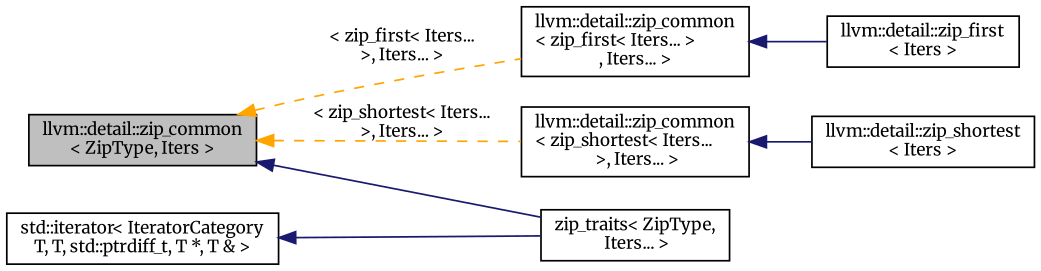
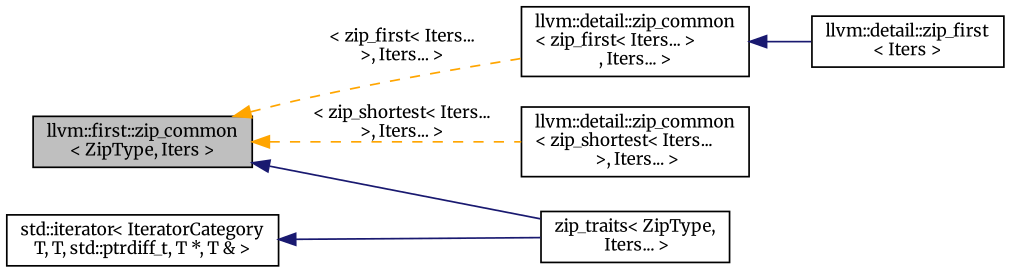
node "llvm::detail::zip_common < ZipType, Iters >": label "llvm::detail::zip_common < ZipType, Iters >" -> "llvm::first::zip_common < ZipType, Iters >"
node "llvm::detail::zip_shortest < Iters >": removed
